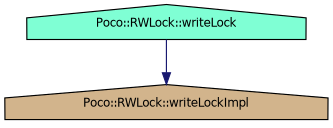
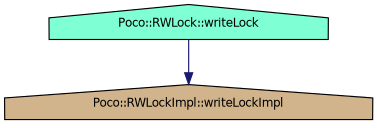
node "Poco::RWLock::writeLockImpl": label "Poco::RWLock::writeLockImpl" -> "Poco::RWLockImpl::writeLockImpl"
